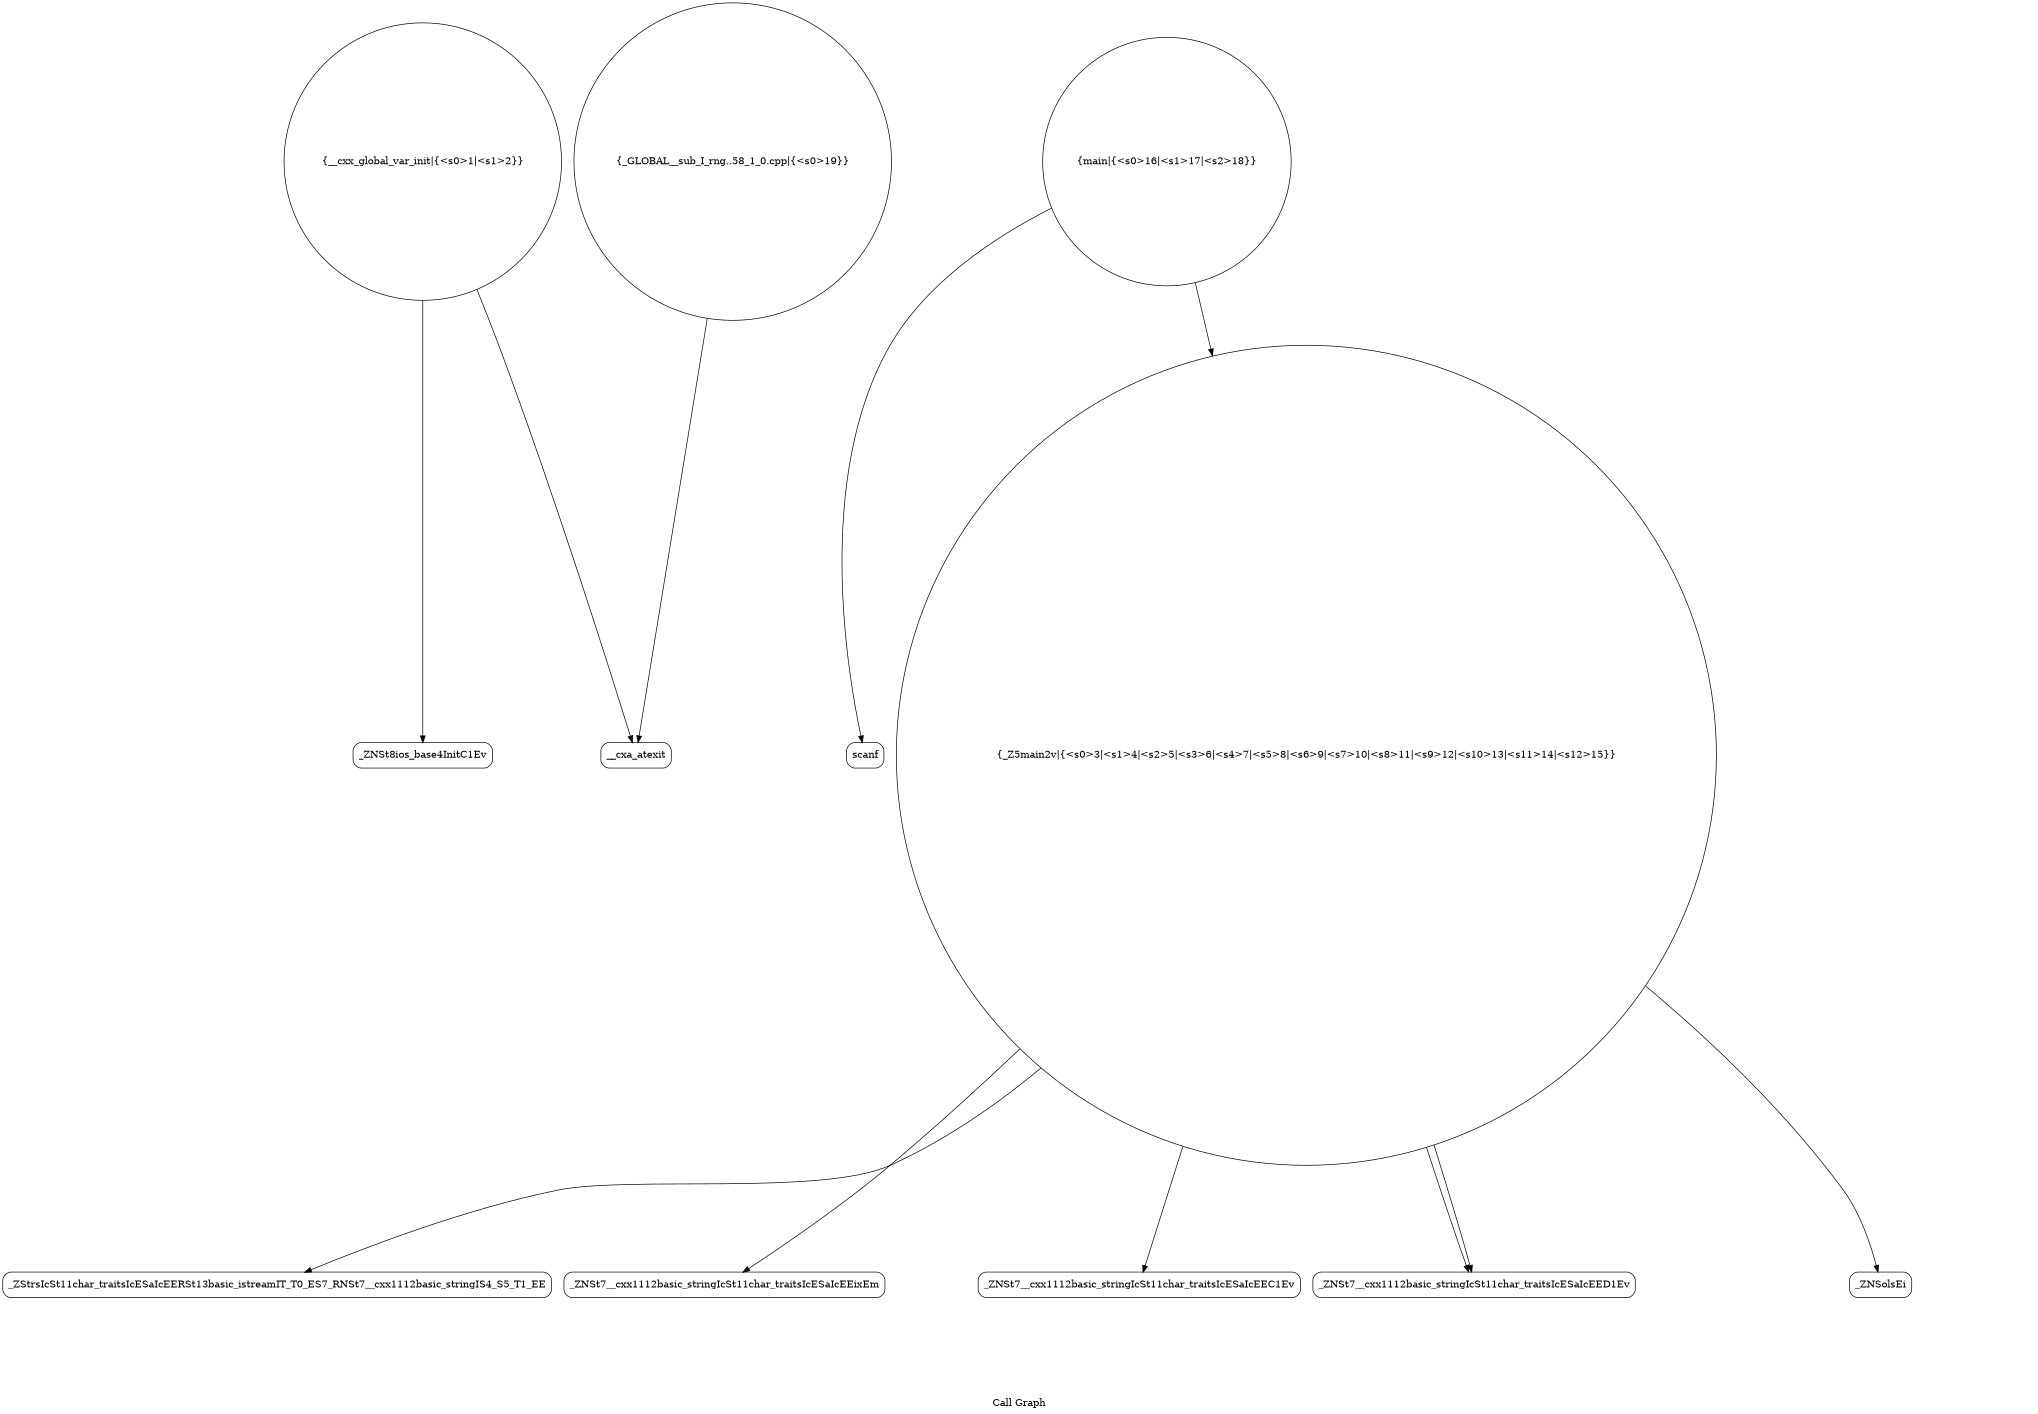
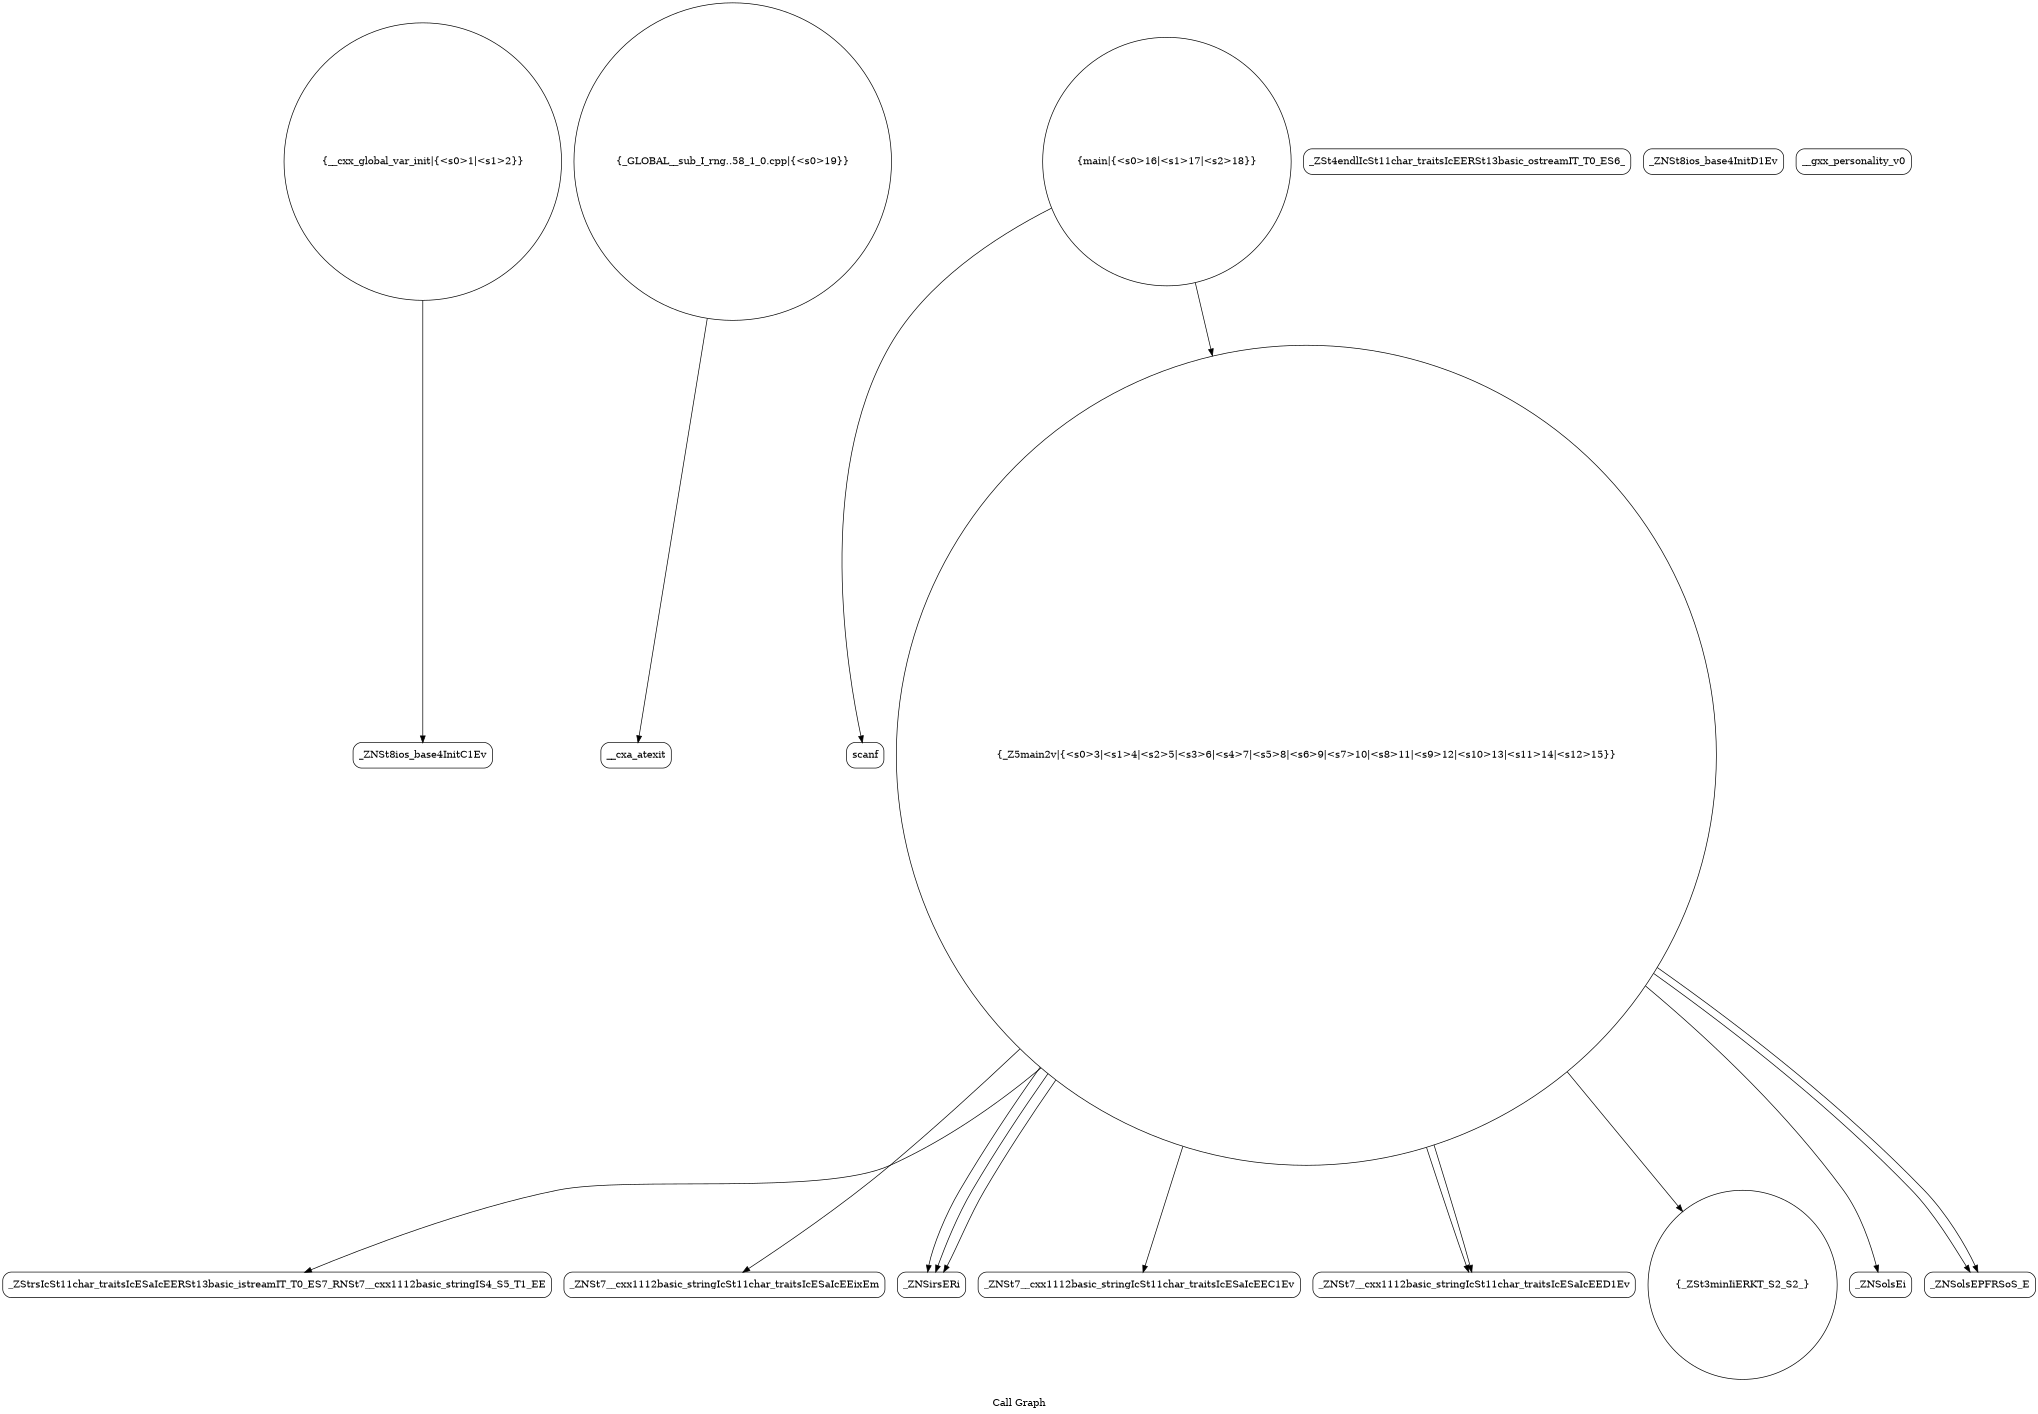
node "_ZSt4endlIcSt11char_traitsIcEERSt13basic_ostreamIT_T0_ES6_": added
node "_ZNSt8ios_base4InitD1Ev": added
node "__gxx_personality_v0": added
edge "{__cxx_global_var_init|{<s0>1|<s1>2}}" -> "__cxa_atexit": removed
node "_ZNSirsERi": added
node "{_ZSt3minIiERKT_S2_S2_}": added
node "_ZNSolsEPFRSoS_E": added
